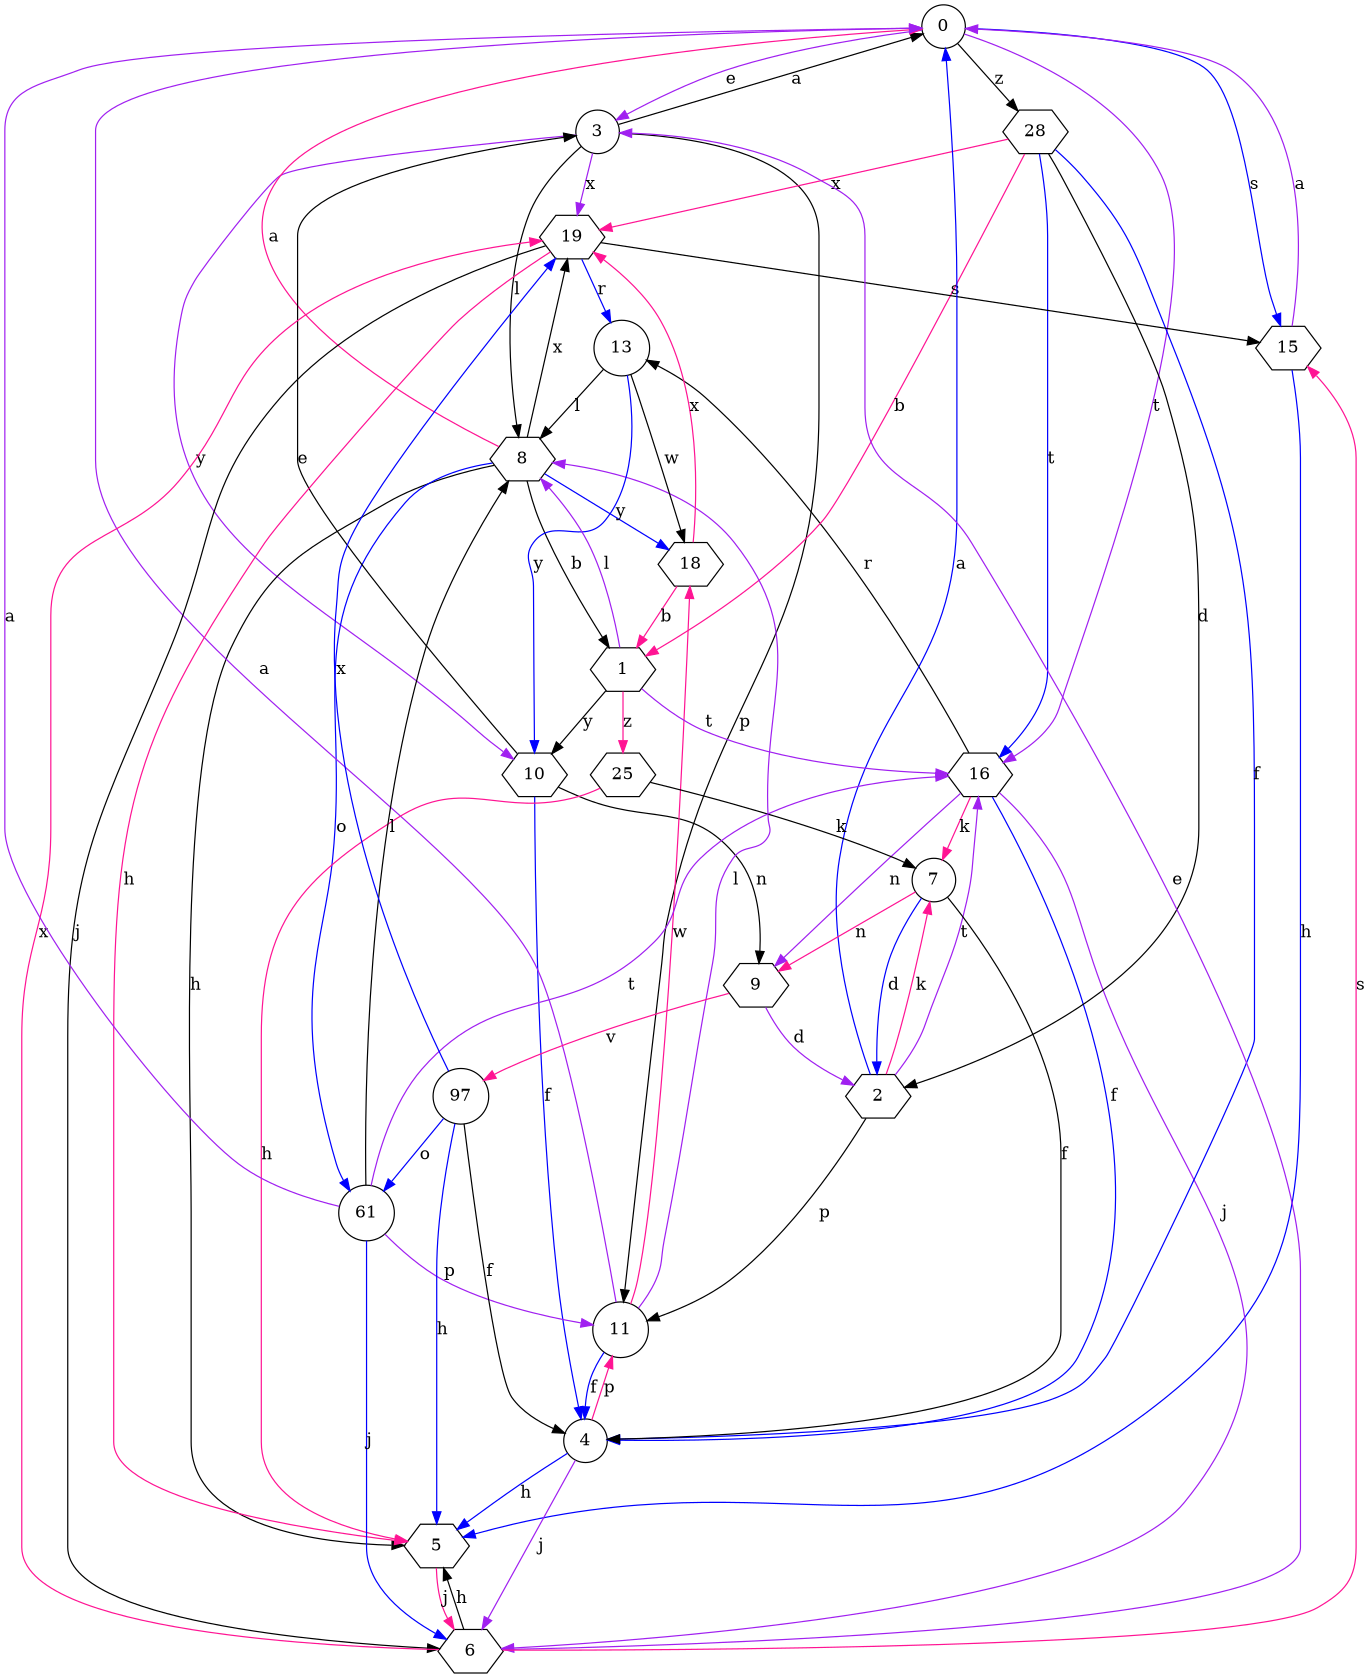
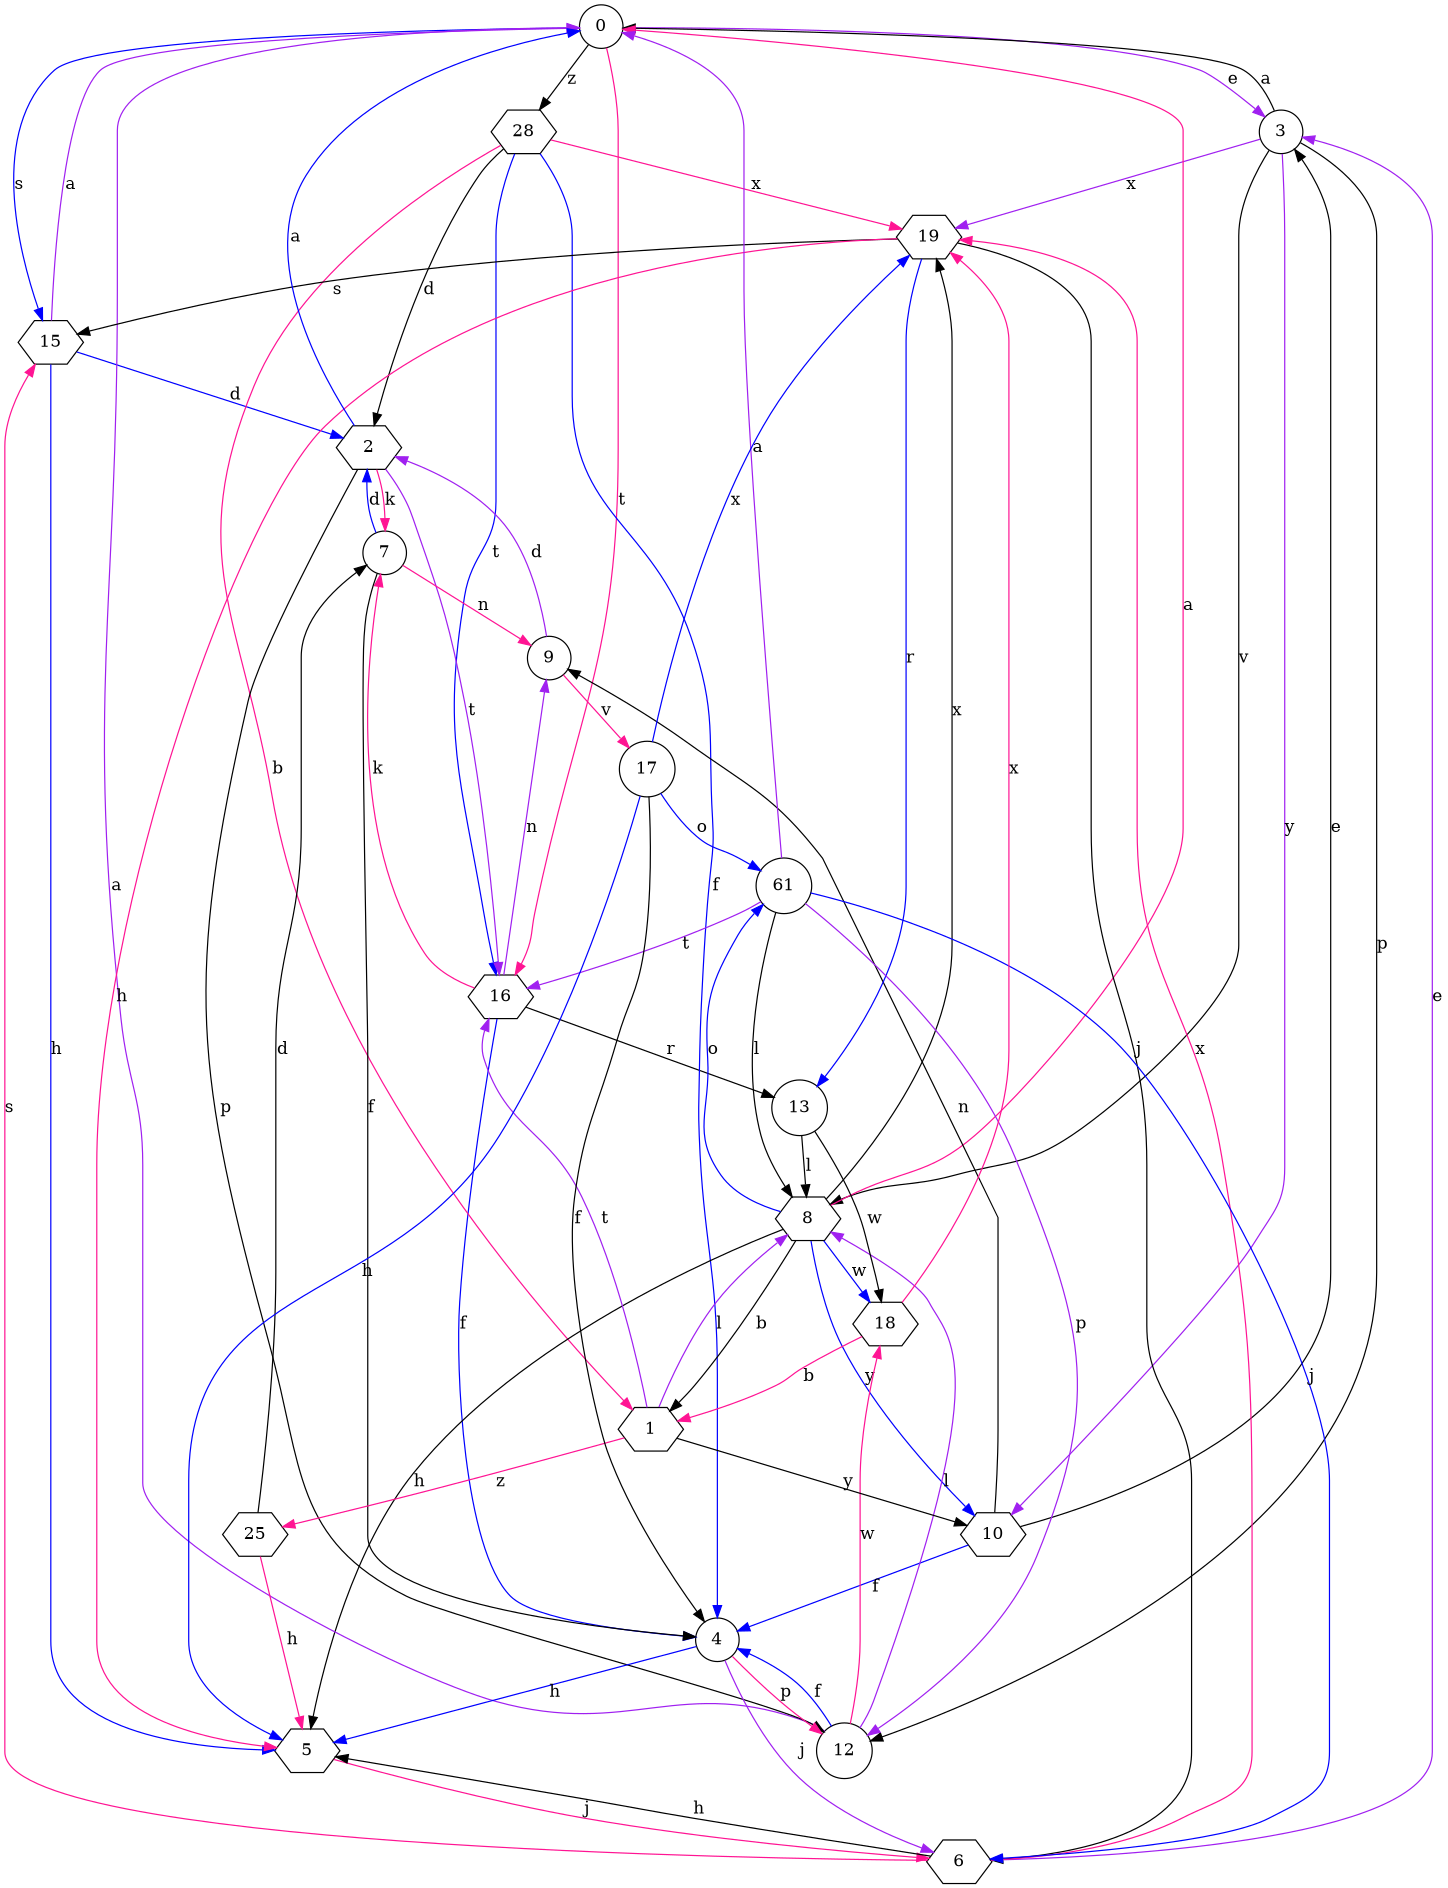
edge "3" -> "8": label "l" -> "v"
edge "0" -> "16": color purple -> deeppink
edge "15" -> "2": added, label "d"
edge "8" -> "18": label "y" -> "w"
edge "13" -> "10": now "8" -> "10"
edge "25" -> "7": label "k" -> "d"
node "9": shape hexagon -> circle
node "97": label "97" -> "17"
node "11": label "11" -> "12"
edge "16" -> "6": removed, label "j"
